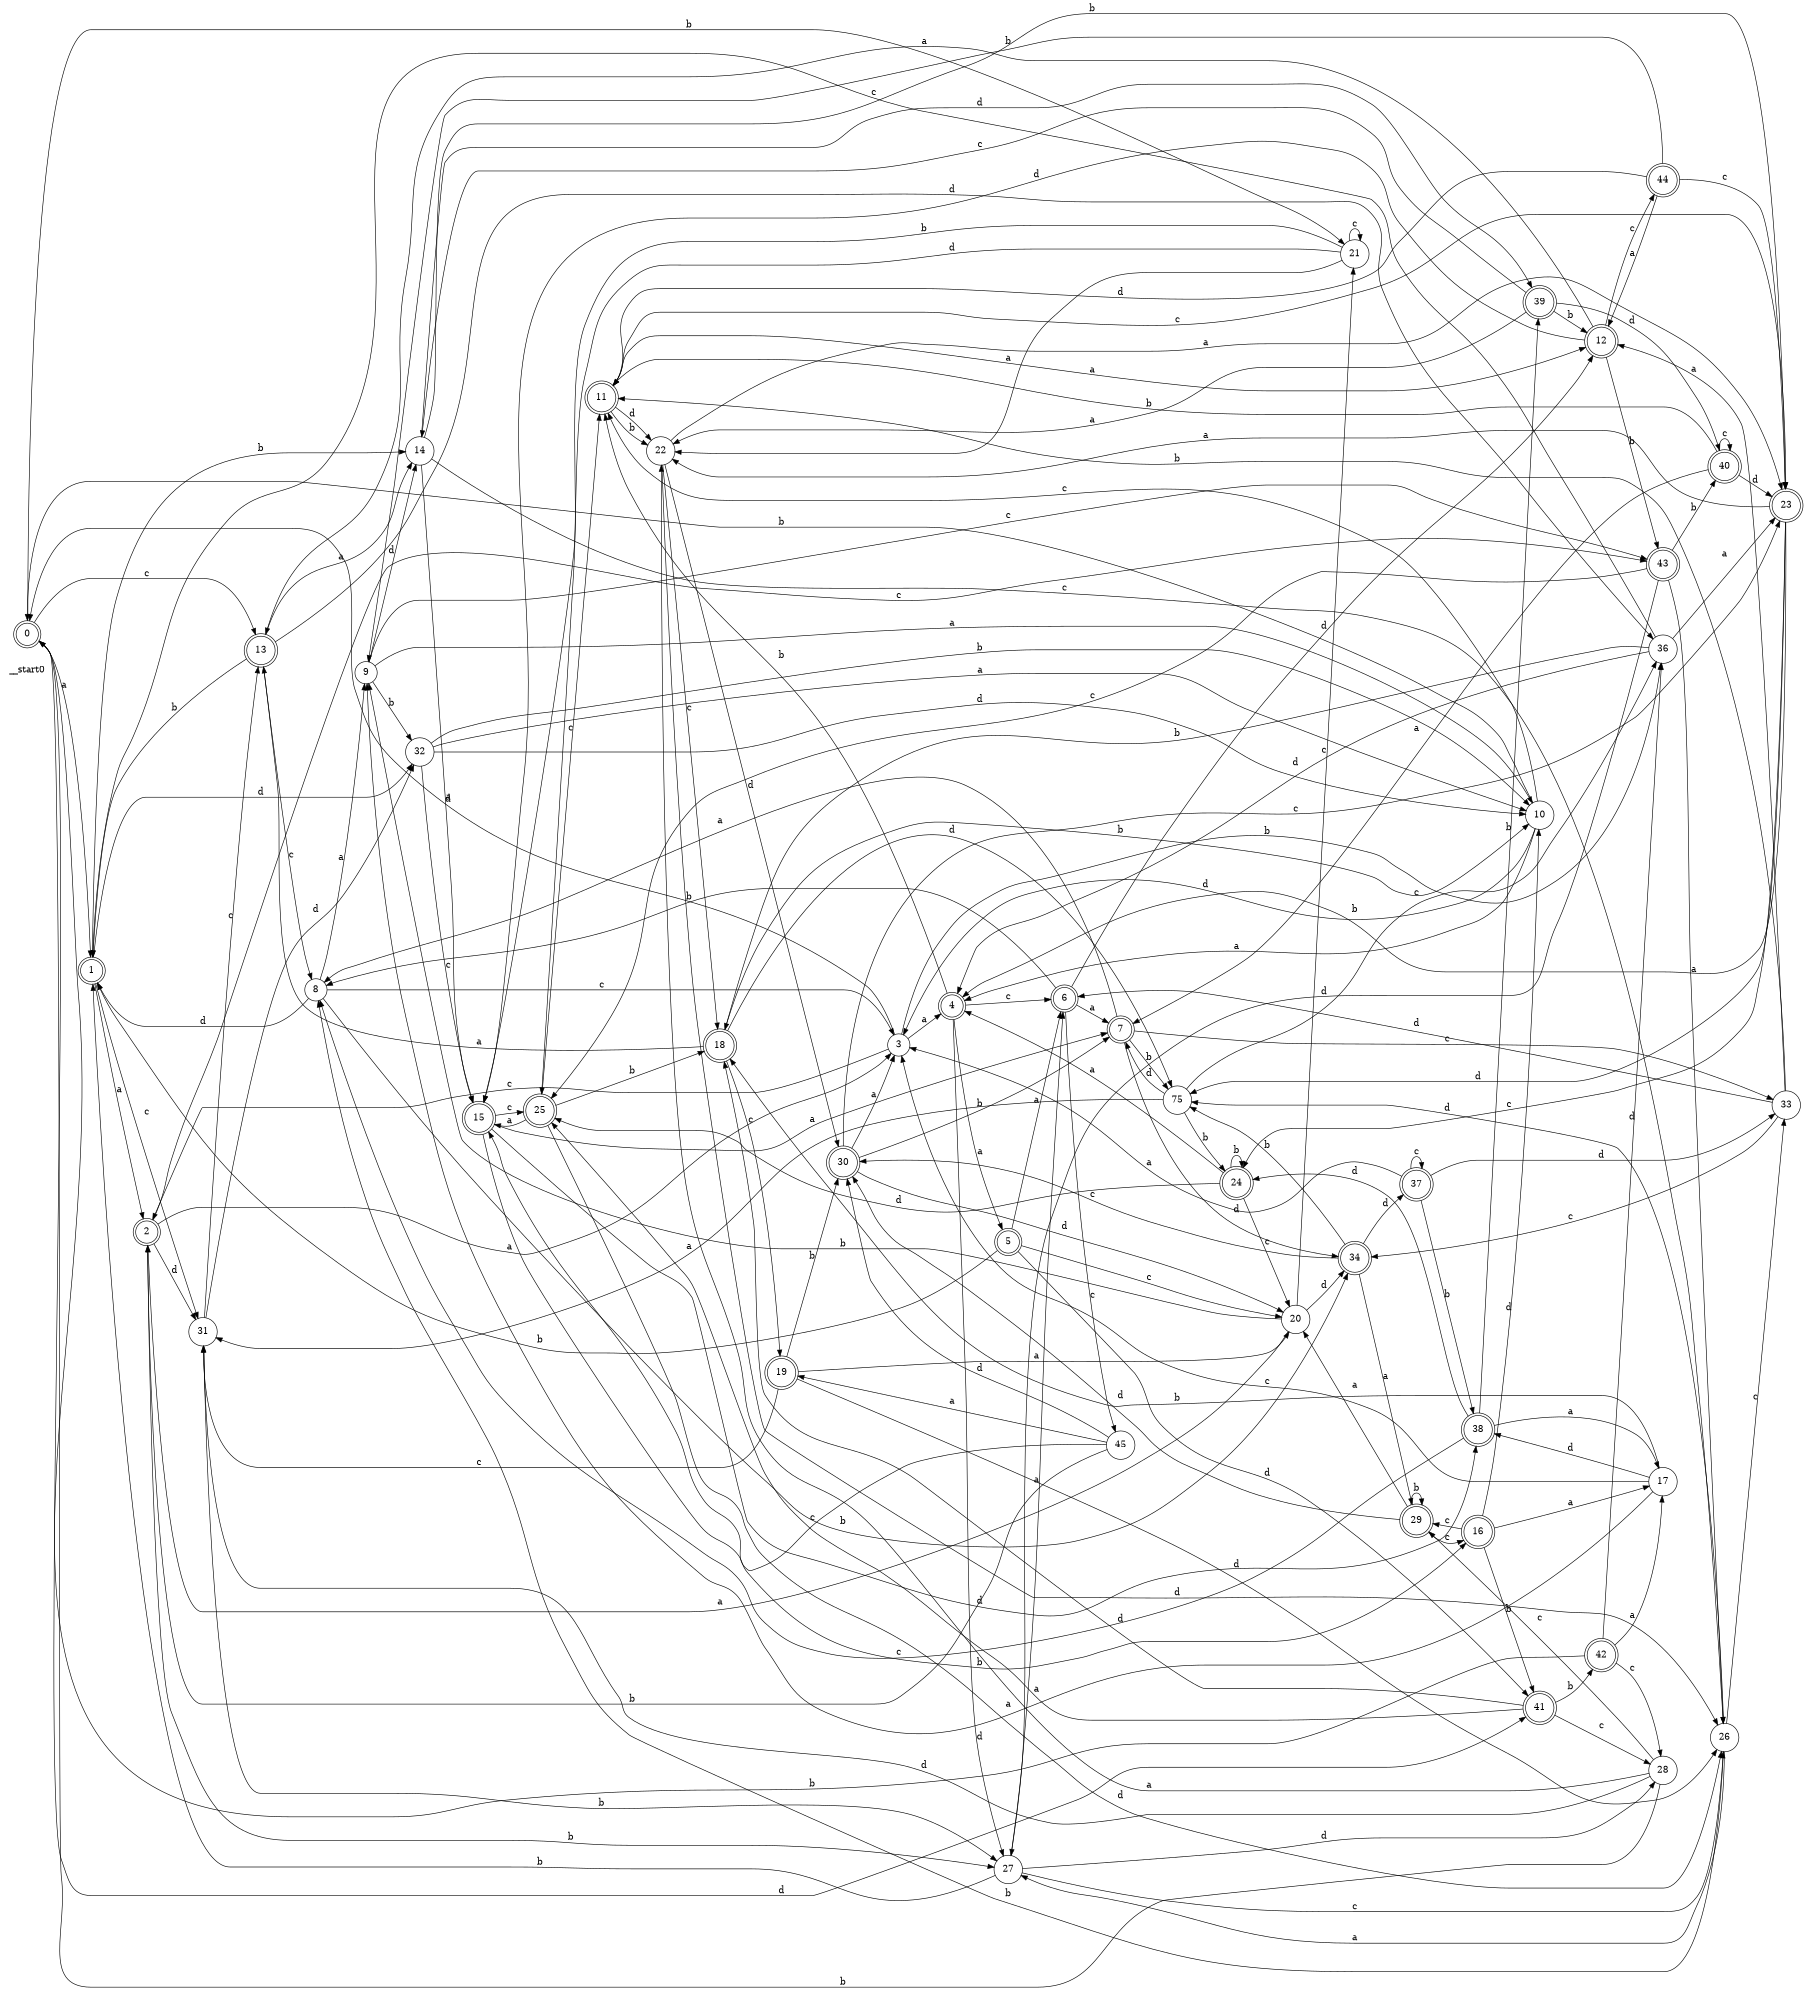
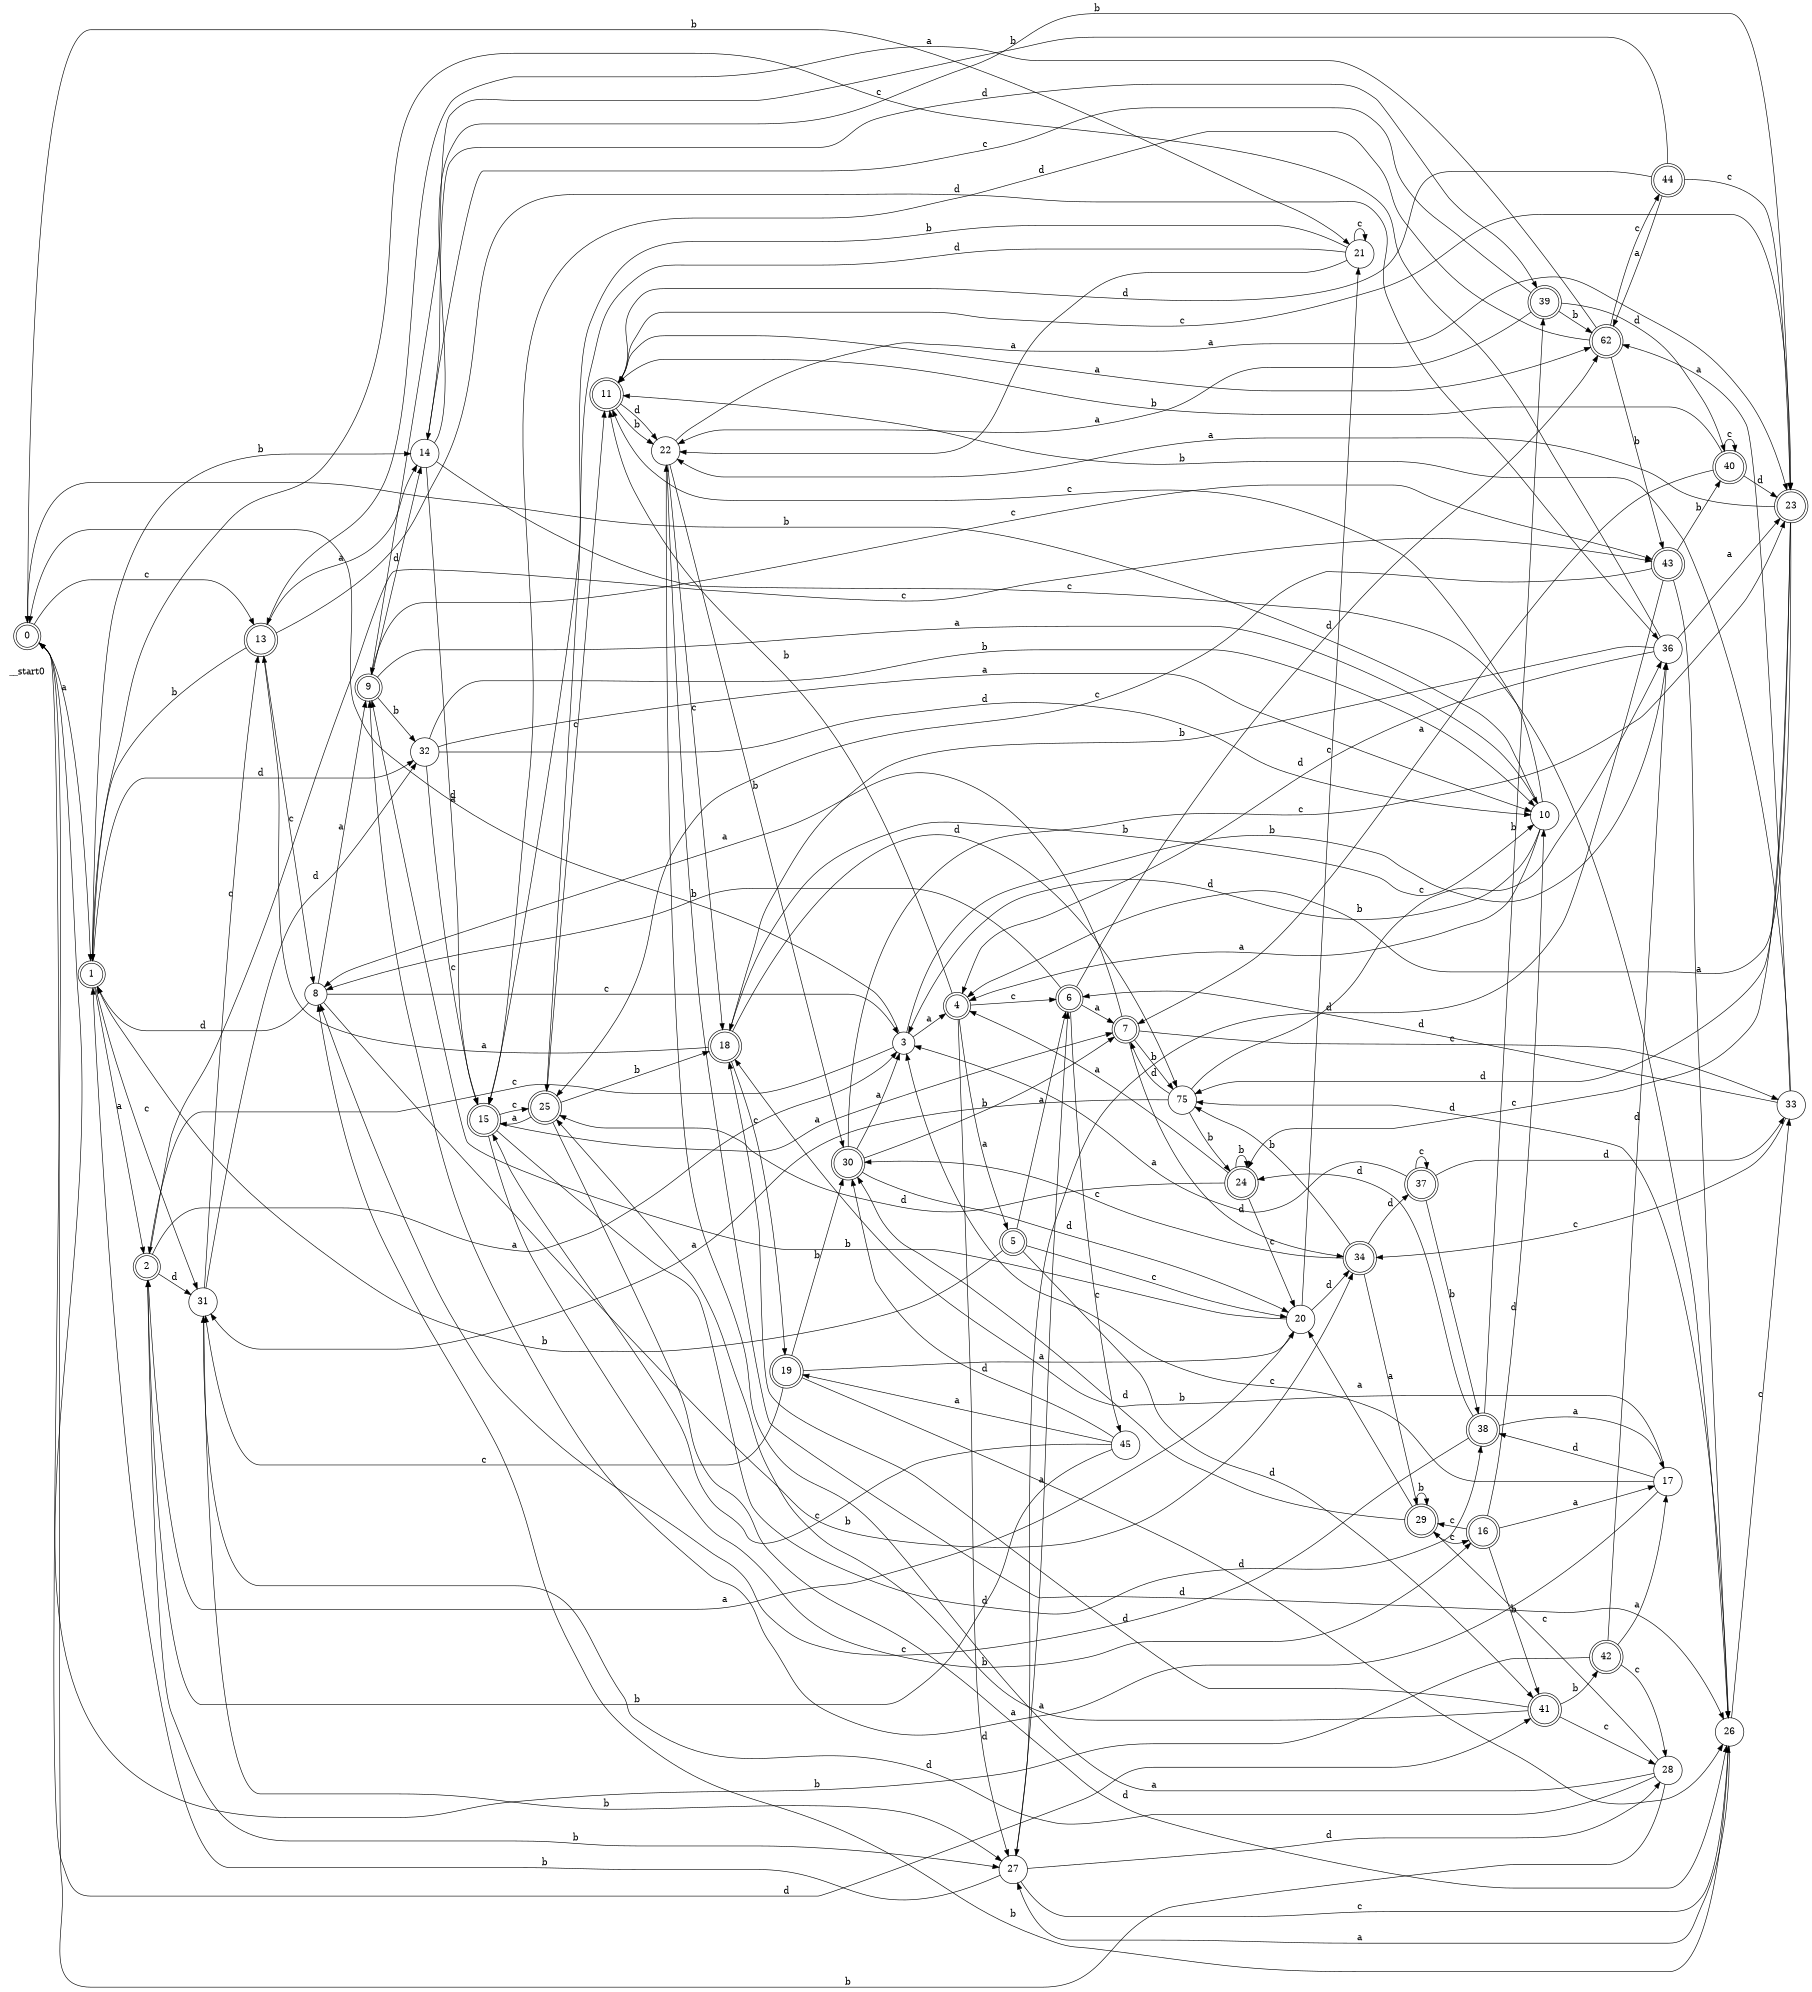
node "12": label "12" -> "62"
node "9": shape circle -> doublecircle
edge "22" -> "30": label "d" -> "b"
